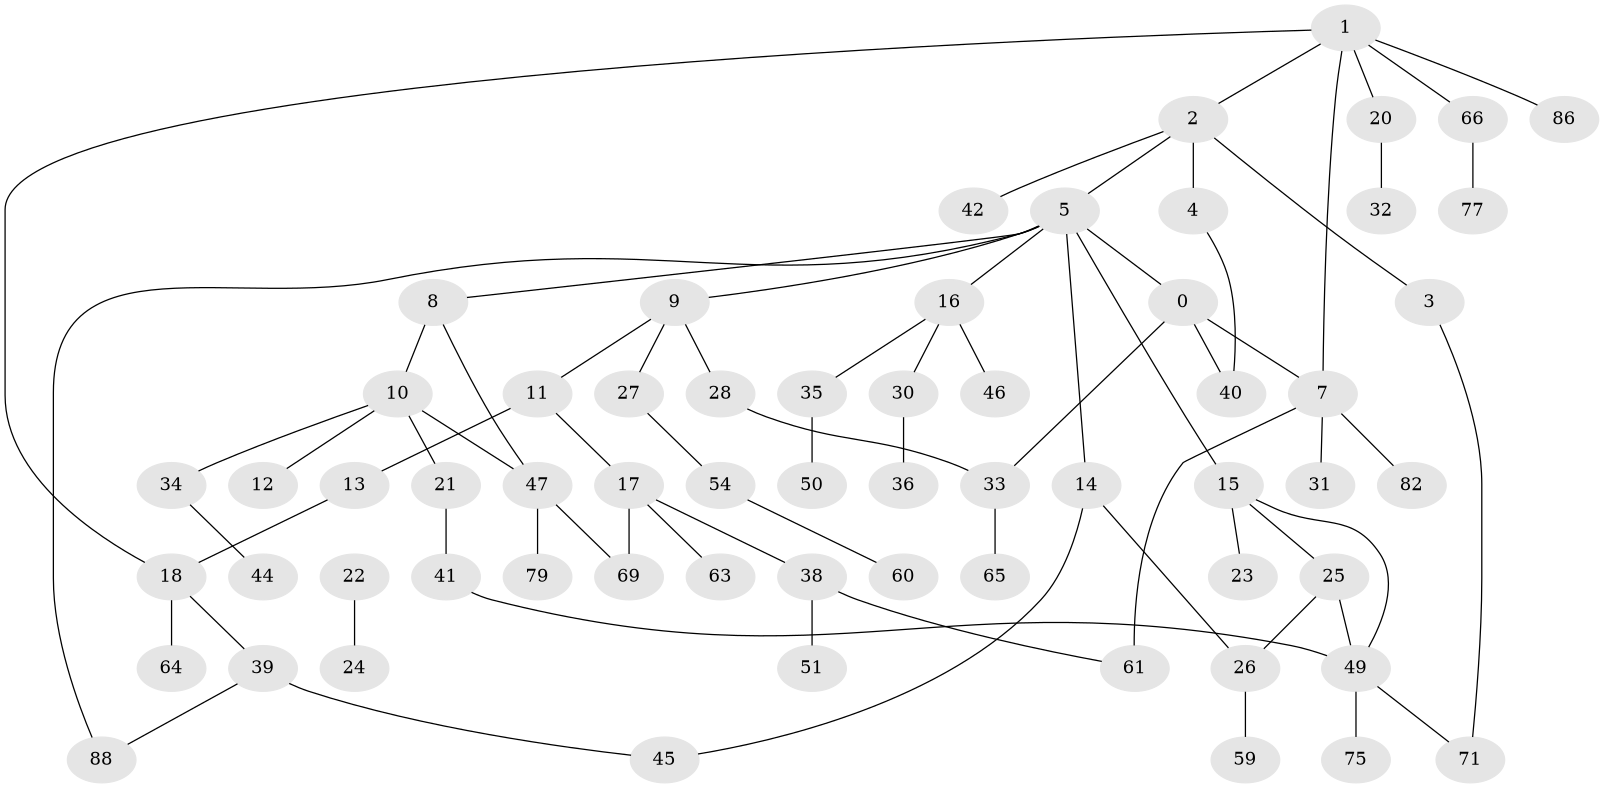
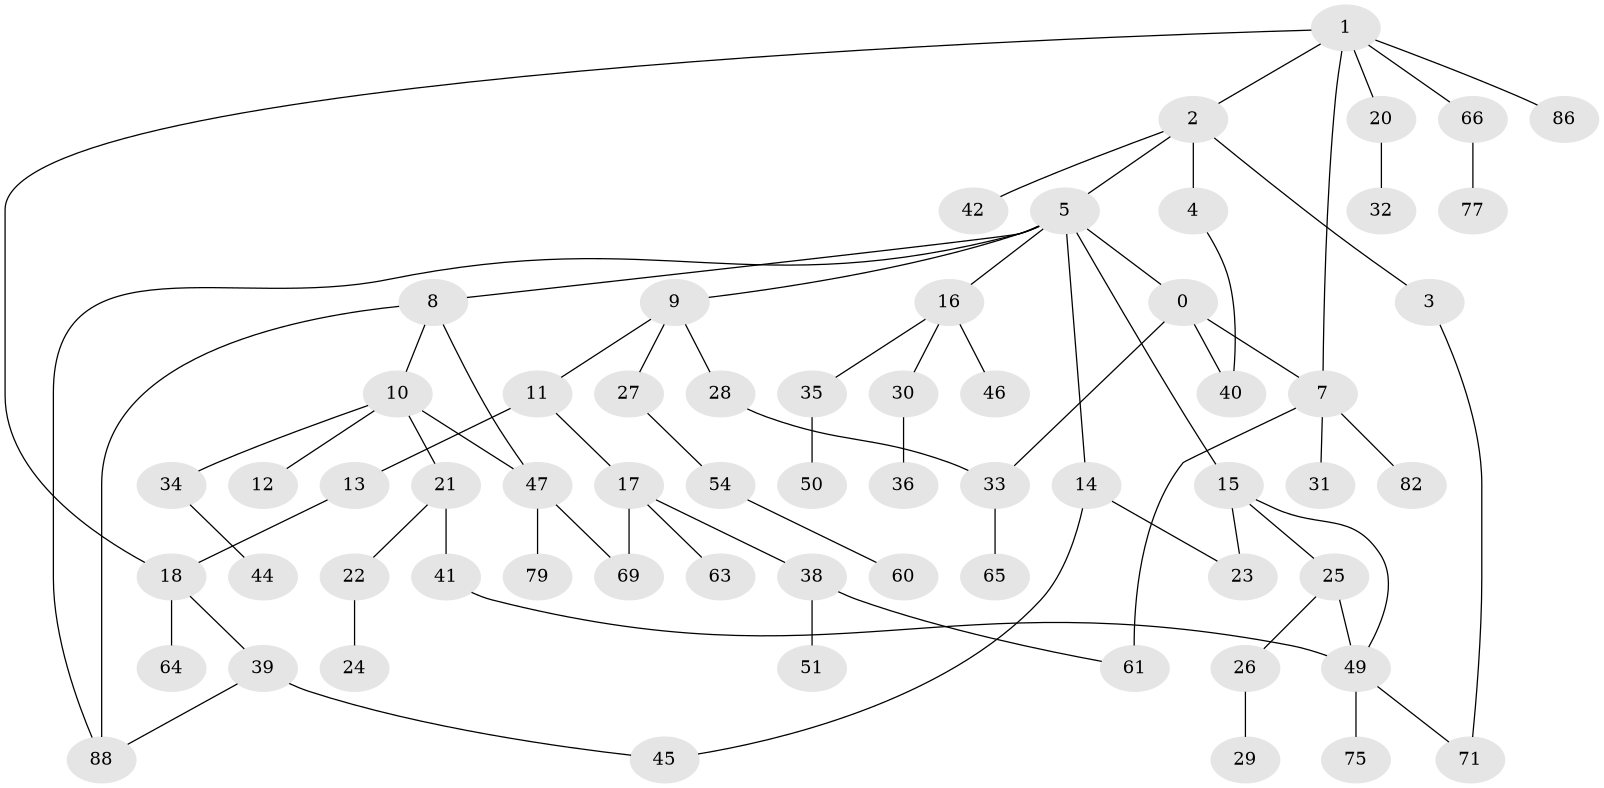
edge "8" -- "88": added
edge "21" -- "22": added
edge "14" -- "26": now "14" -- "23"
node "59": label "59" -> "29"
